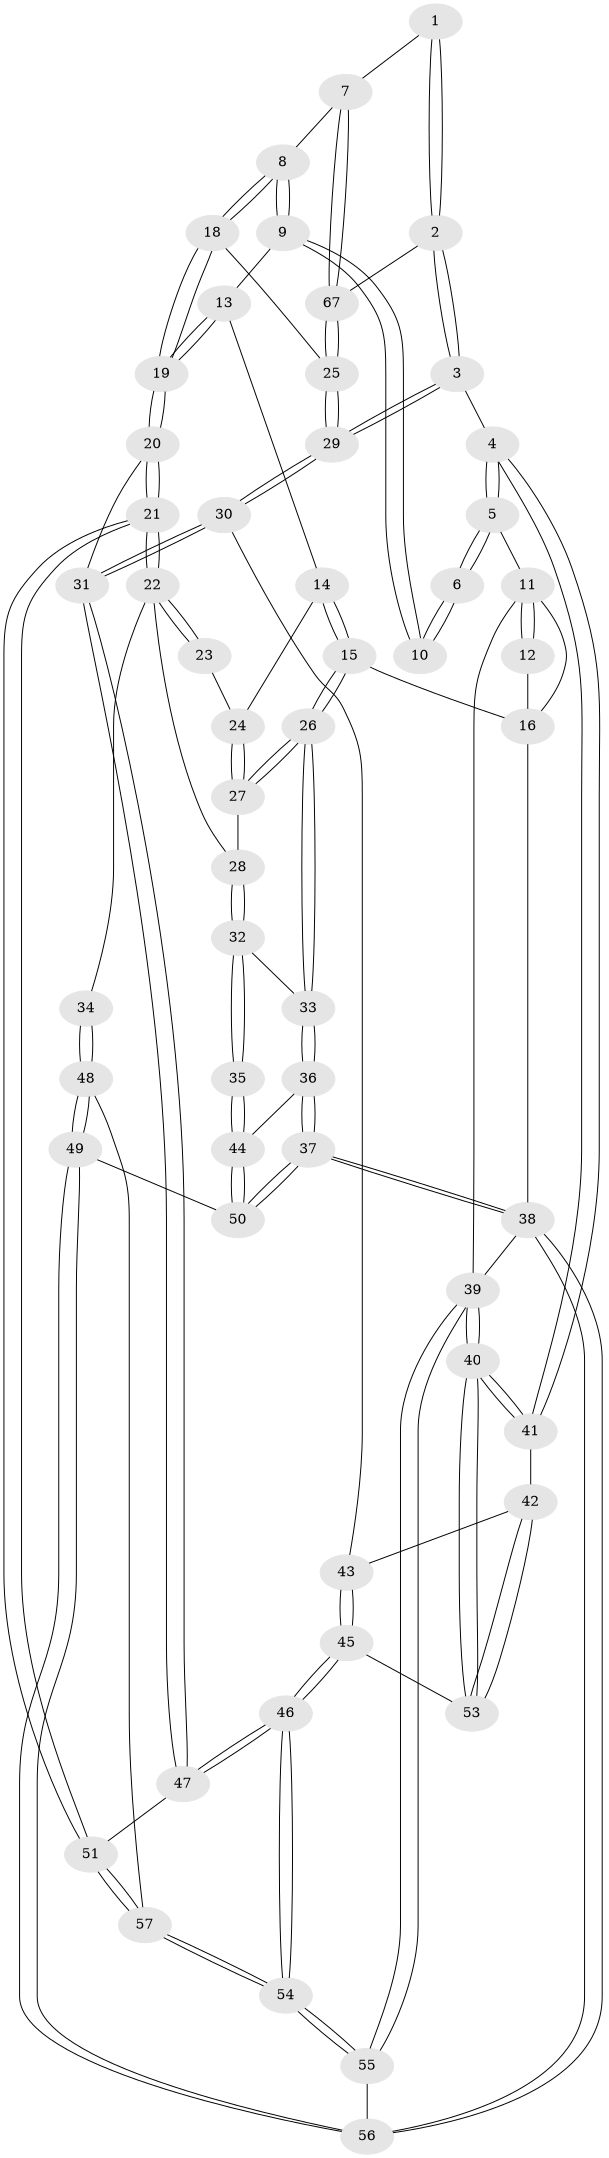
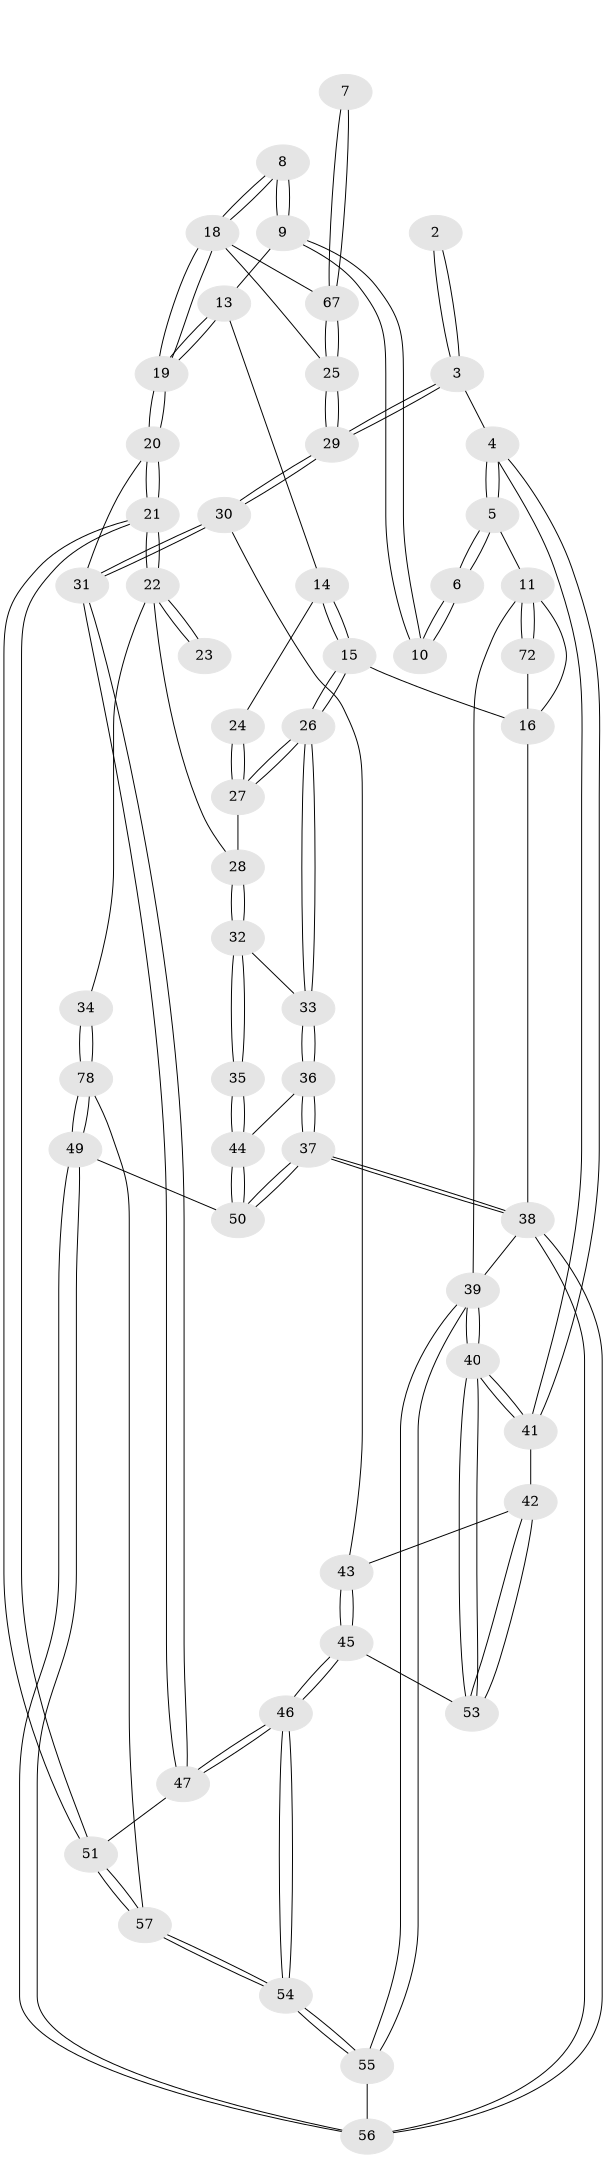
node "1": removed
edge "7" -- "8": removed
edge "2" -- "67": now "18" -- "67"
node "12": label "12" -> "72"
edge "23" -- "24": removed
node "48": label "48" -> "78"
